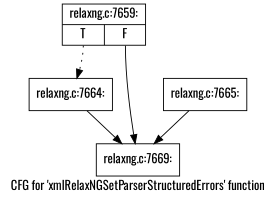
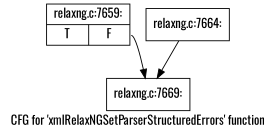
edge "relaxng.c:7659:" -> "relaxng.c:7664:": removed
node "relaxng.c:7665:": removed
